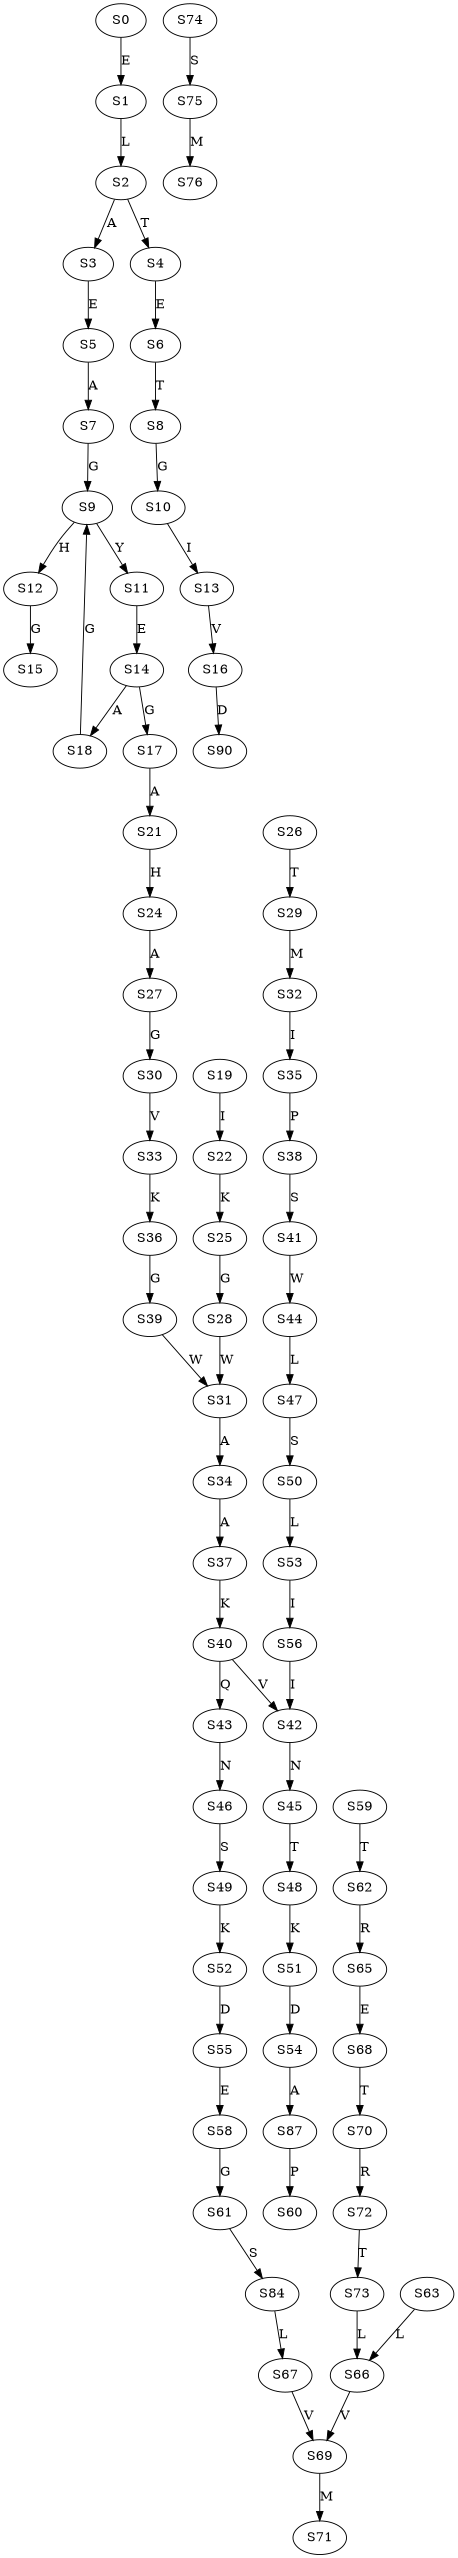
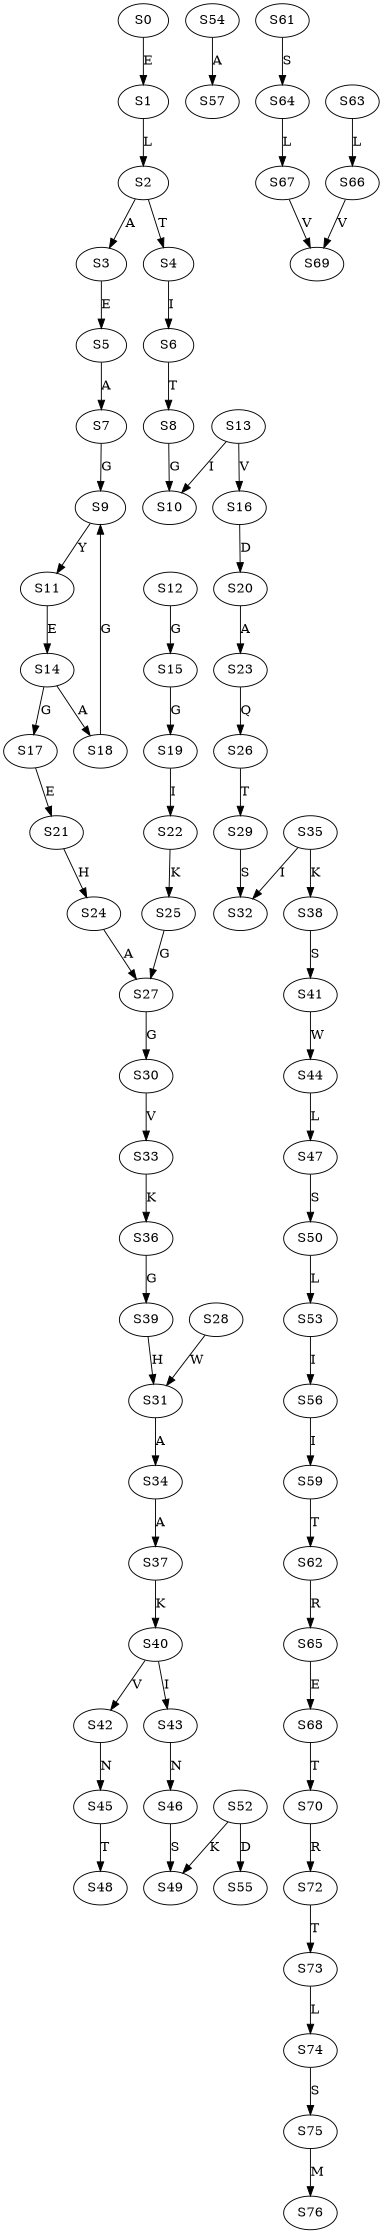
edge "S4" -> "S6": label "E" -> "I"
edge "S9" -> "S12": removed, label "H"
edge "S10" -> "S13": reversed
node "S23": added
edge "S15" -> "S19": added, label "G"
node "S90": label "S90" -> "S20"
edge "S17" -> "S21": label "A" -> "E"
edge "S29" -> "S32": label "M" -> "S"
edge "S32" -> "S35": reversed
edge "S35" -> "S38": label "P" -> "K"
edge "S25" -> "S28": now "S25" -> "S27"
edge "S39" -> "S31": label "W" -> "H"
edge "S56" -> "S42": now "S56" -> "S59"
edge "S40" -> "S43": label "Q" -> "I"
edge "S49" -> "S52": reversed
node "S51": removed
node "S58": removed
node "S87": label "S87" -> "S57"
node "S60": removed
node "S84": label "S84" -> "S64"
edge "S73" -> "S66": now "S73" -> "S74"
node "S71": removed
